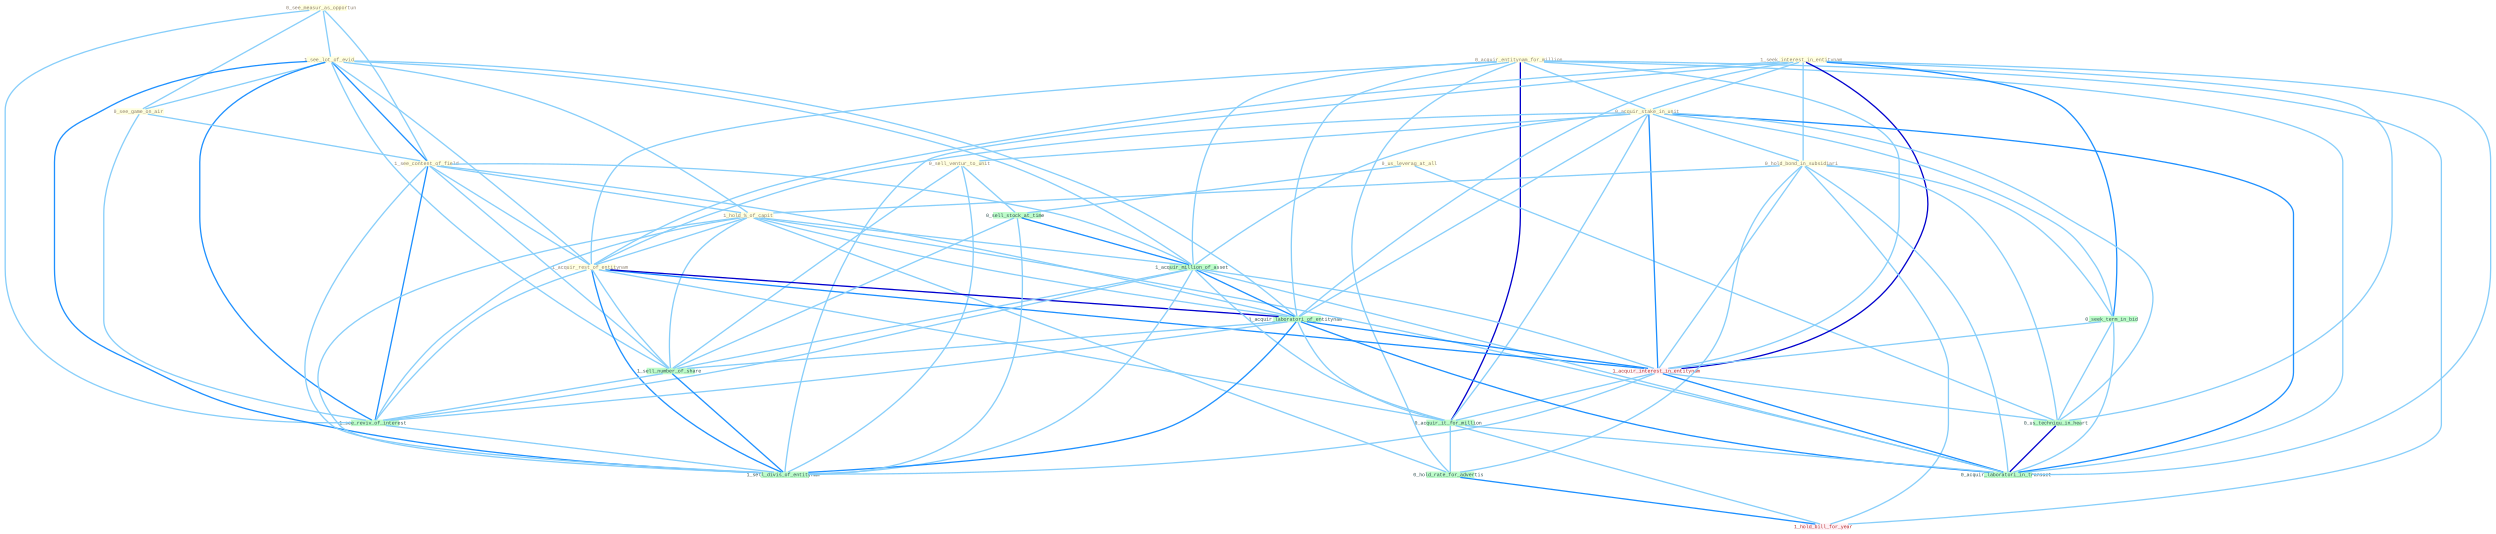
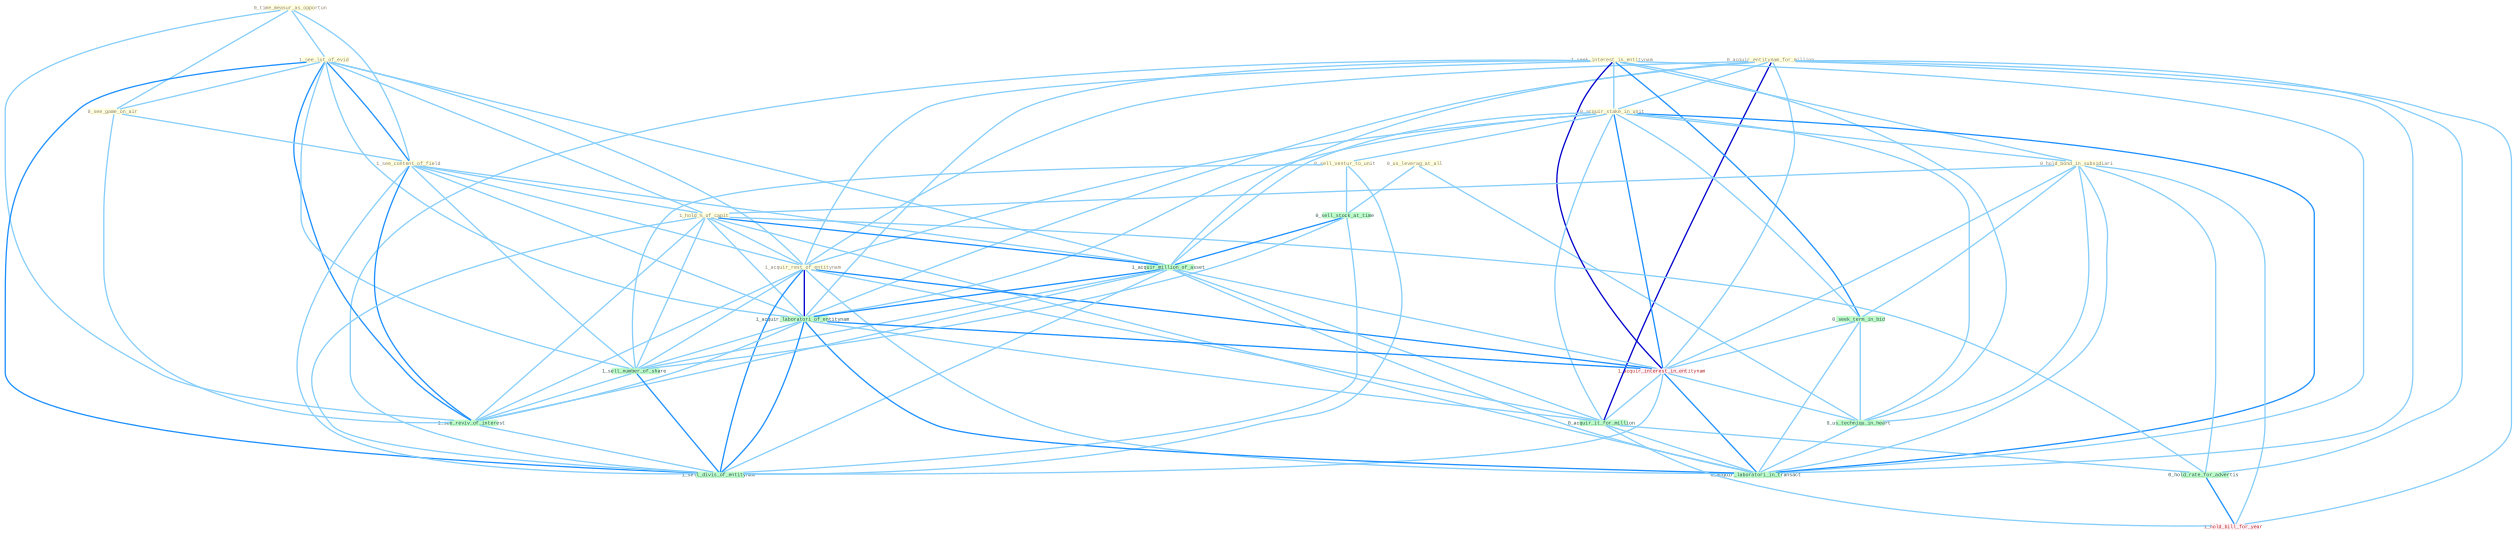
node "0_see_measur_as_opportun": label "0_see_measur_as_opportun" -> "0_time_measur_as_opportun"
edge "1_hold_%_of_capit" -- "1_acquir_million_of_asset": color #87cefa -> #1e90ff
edge "1_acquir_rest_of_entitynam" -- "0_acquir_laboratori_in_transact": added
edge "0_us_techniqu_in_heart" -- "0_acquir_laboratori_in_transact": color #0000cd -> #87cefa
